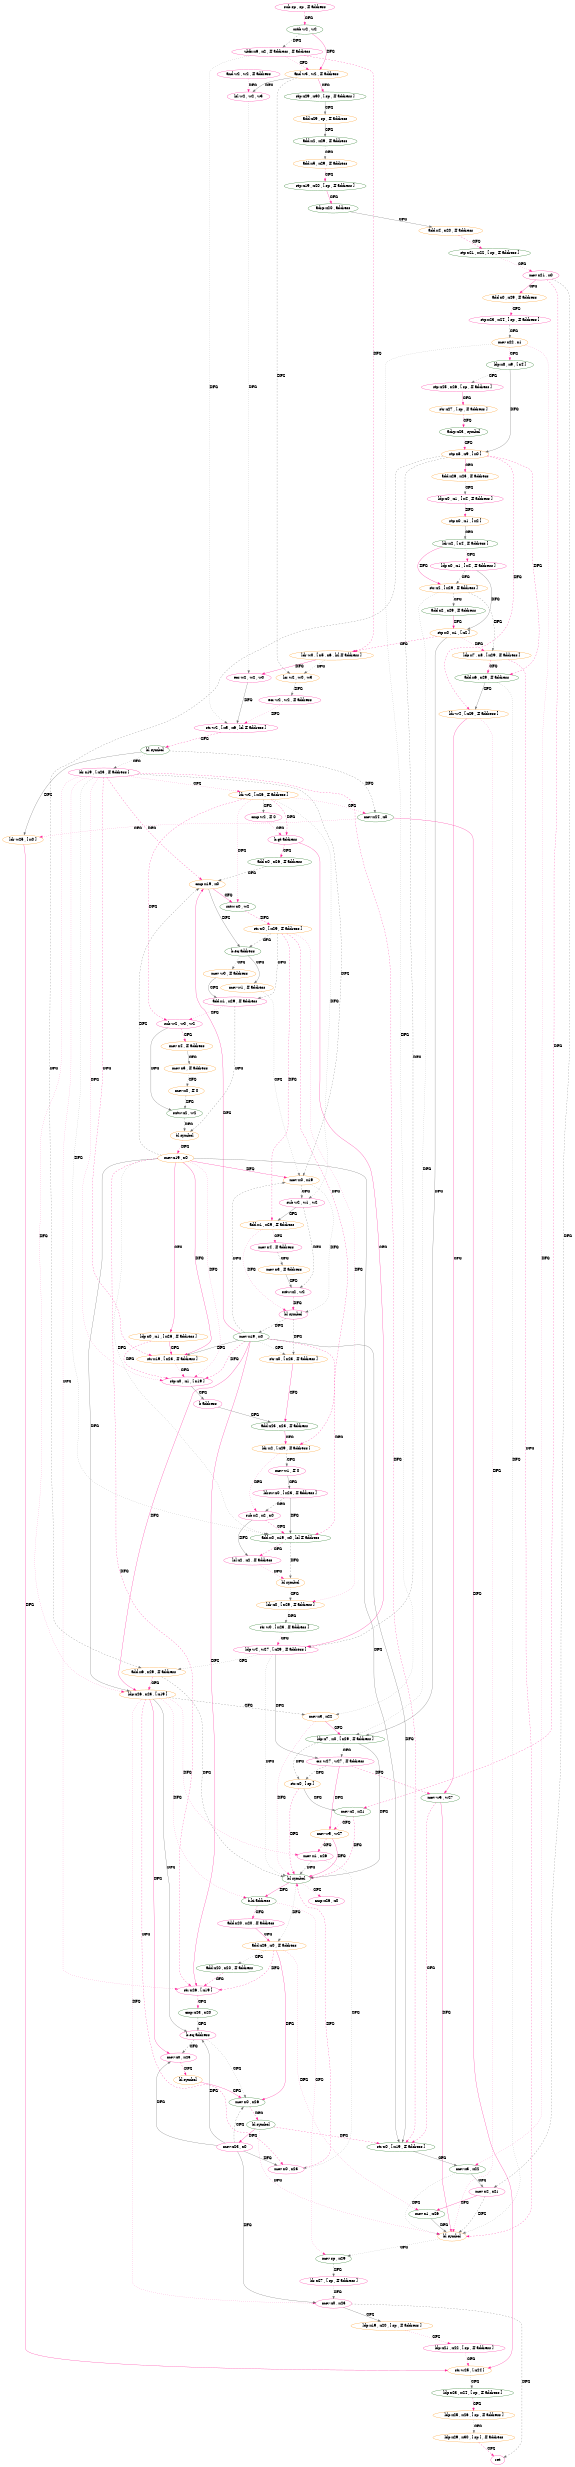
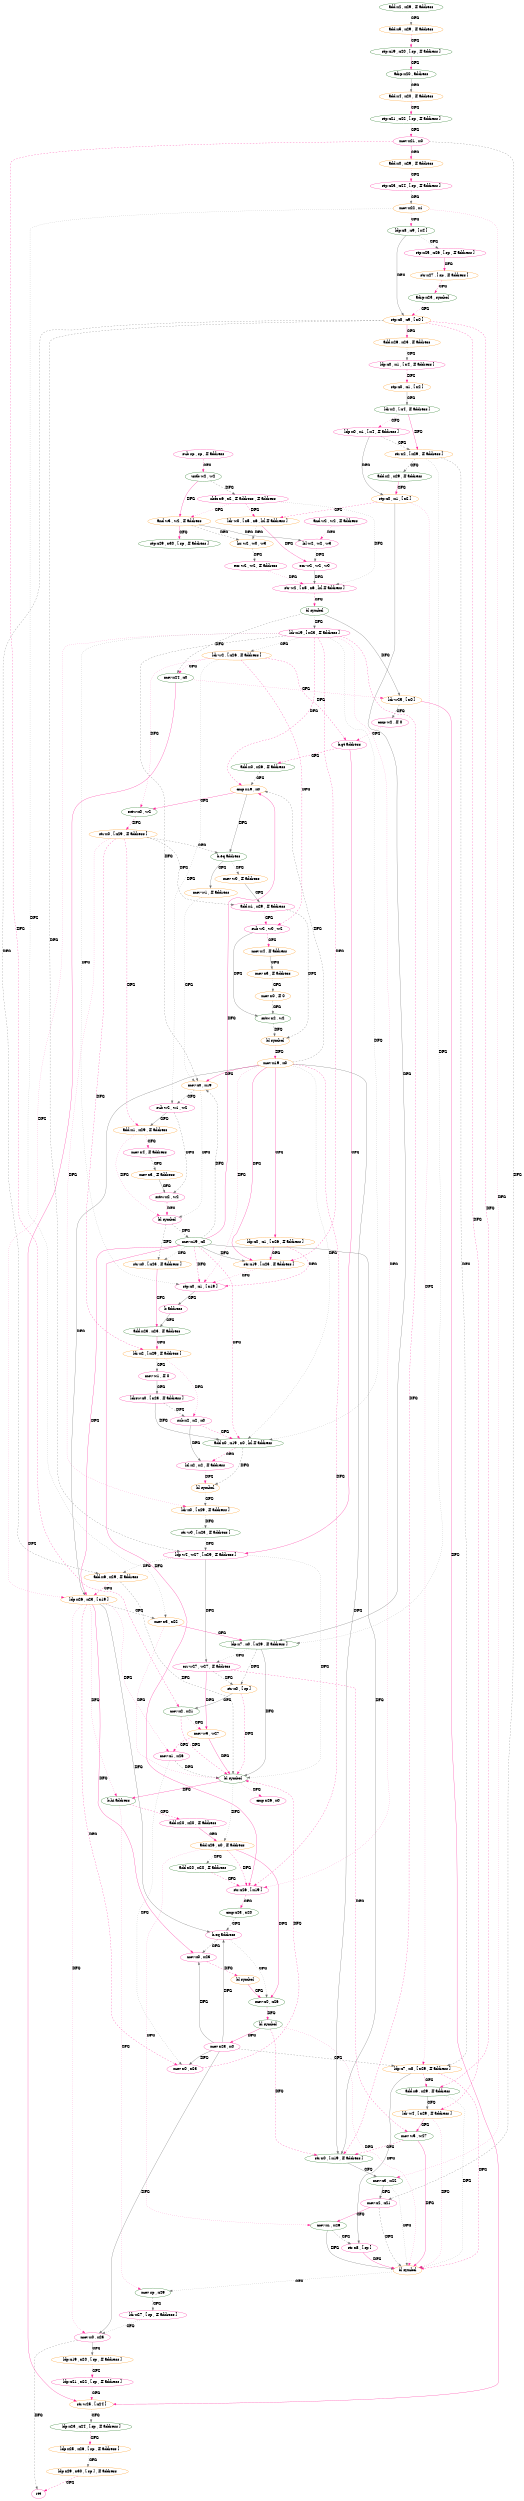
node "add x29 , sp , # address": removed
edge "ldr x19 , [ x23 , # address ]" -> "ldr w2 , [ x26 , # address ]": color deeppink -> gray40
edge "ldr w2 , [ x26 , # address ]" -> "cmp w2 , # 0": now "ldr w25 , [ x0 ]" -> "cmp w2 , # 0"
edge "ldr x19 , [ x23 , # address ]" -> "stp x0 , x1 , [ x19 ]": color deeppink -> gray40
edge "str w0 , [ x23 , # address ]" -> "ldp w4 , w27 , [ x29 , # address ]": color deeppink -> gray40
edge "mov x23 , x0" -> "mov x0 , x26": now "mov x23 , x0" -> "ldp x7 , x8 , [ x29 , # address ]"
node "str x8 , [ sp ]": added
